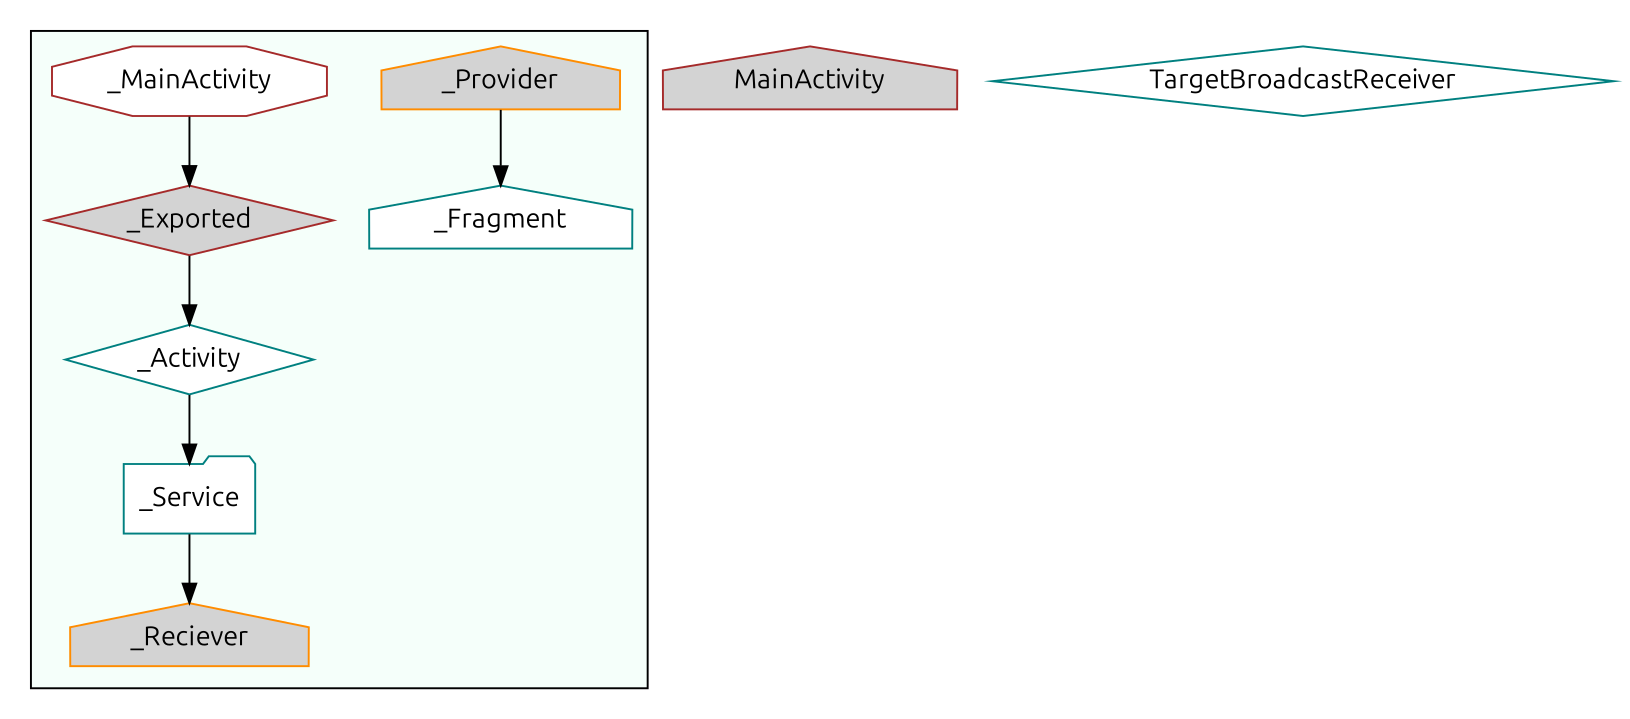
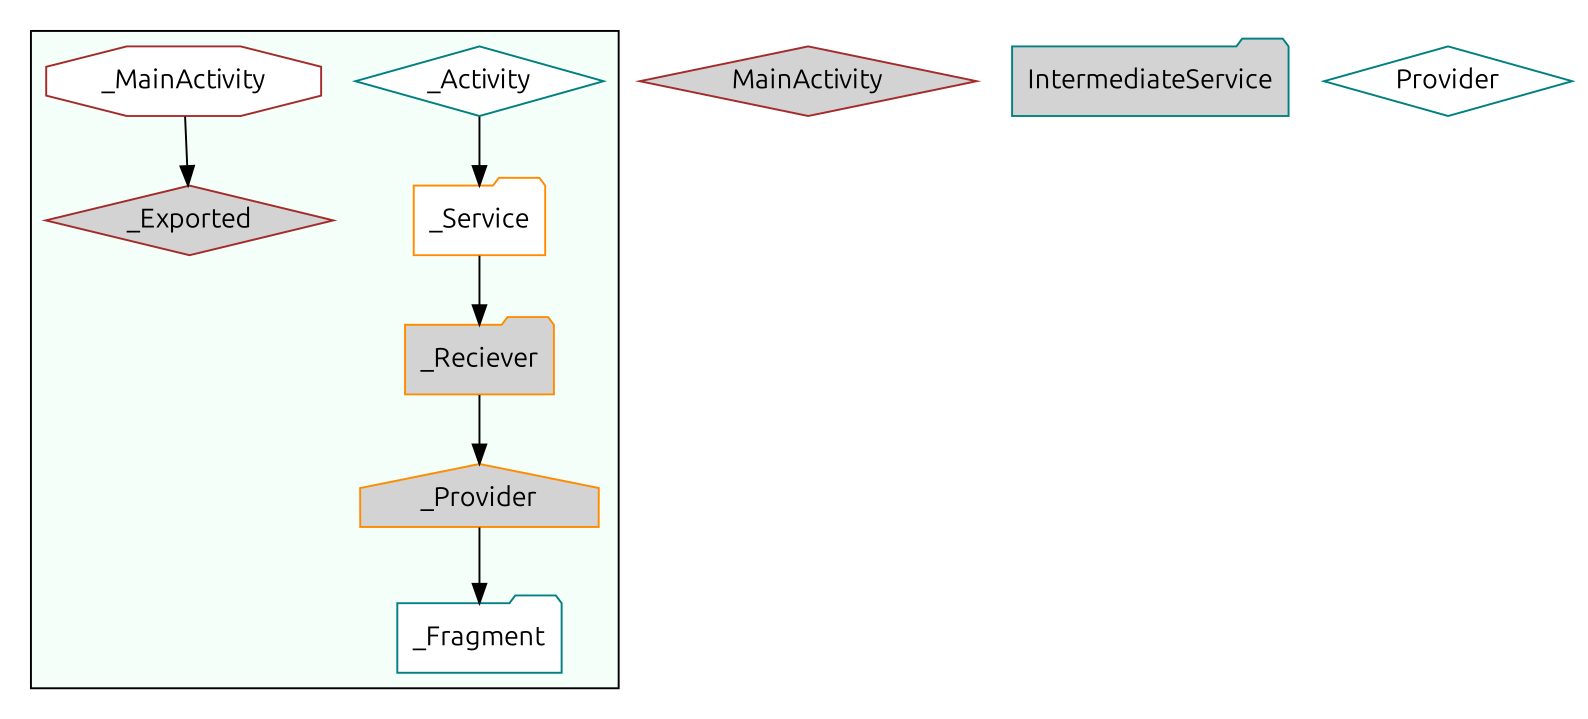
node "MainActivity": shape house -> diamond
node "IntermediateService": added
node "TargetBroadcastReceiver": label "TargetBroadcastReceiver" -> "Provider"
node "_Fragment": shape house -> folder
edge "_Exported" -> "_Activity": removed
edge "_Reciever" -> "_Provider": added
node "_Service": color teal -> darkorange
node "_Reciever": shape house -> folder
